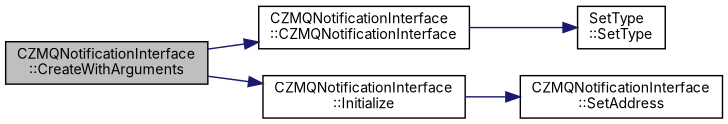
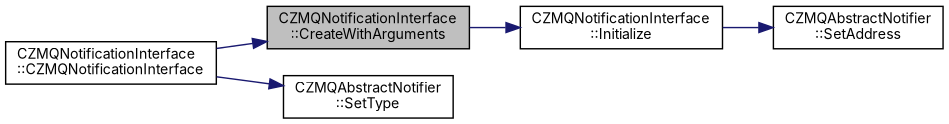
node "SetType ::SetType": label "SetType ::SetType" -> "CZMQAbstractNotifier ::SetType"
edge "CZMQNotificationInterface ::CreateWithArguments" -> "CZMQNotificationInterface ::CZMQNotificationInterface": reversed
node "CZMQNotificationInterface ::SetAddress": label "CZMQNotificationInterface ::SetAddress" -> "CZMQAbstractNotifier ::SetAddress"
